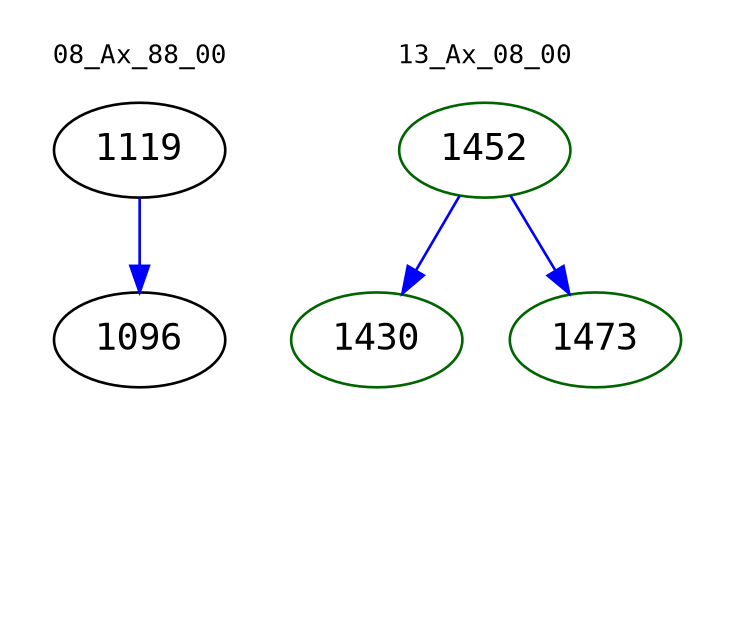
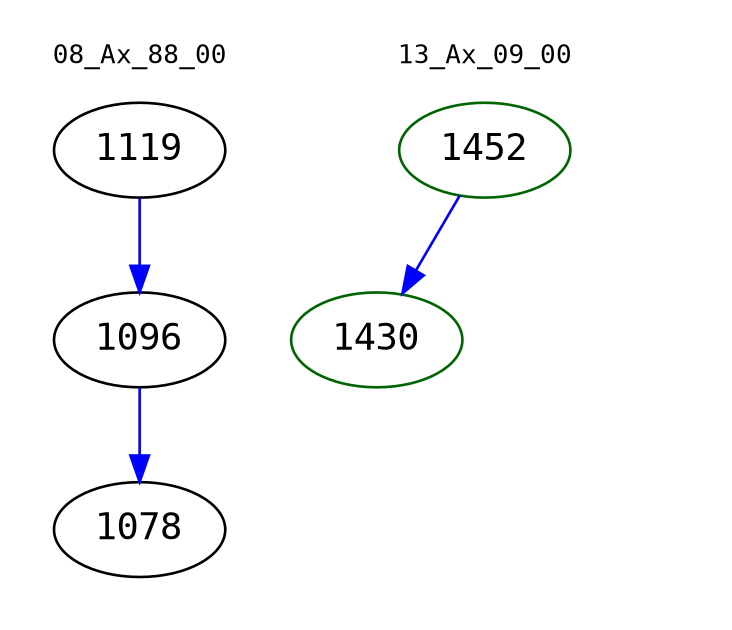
cluster "13_Ax_08_00": label "13_Ax_08_00" -> "13_Ax_09_00"
node "1473": removed
node "1078": added
